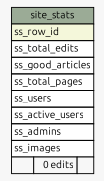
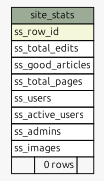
node "site_stats": text "0 edits" -> "0 rows"
